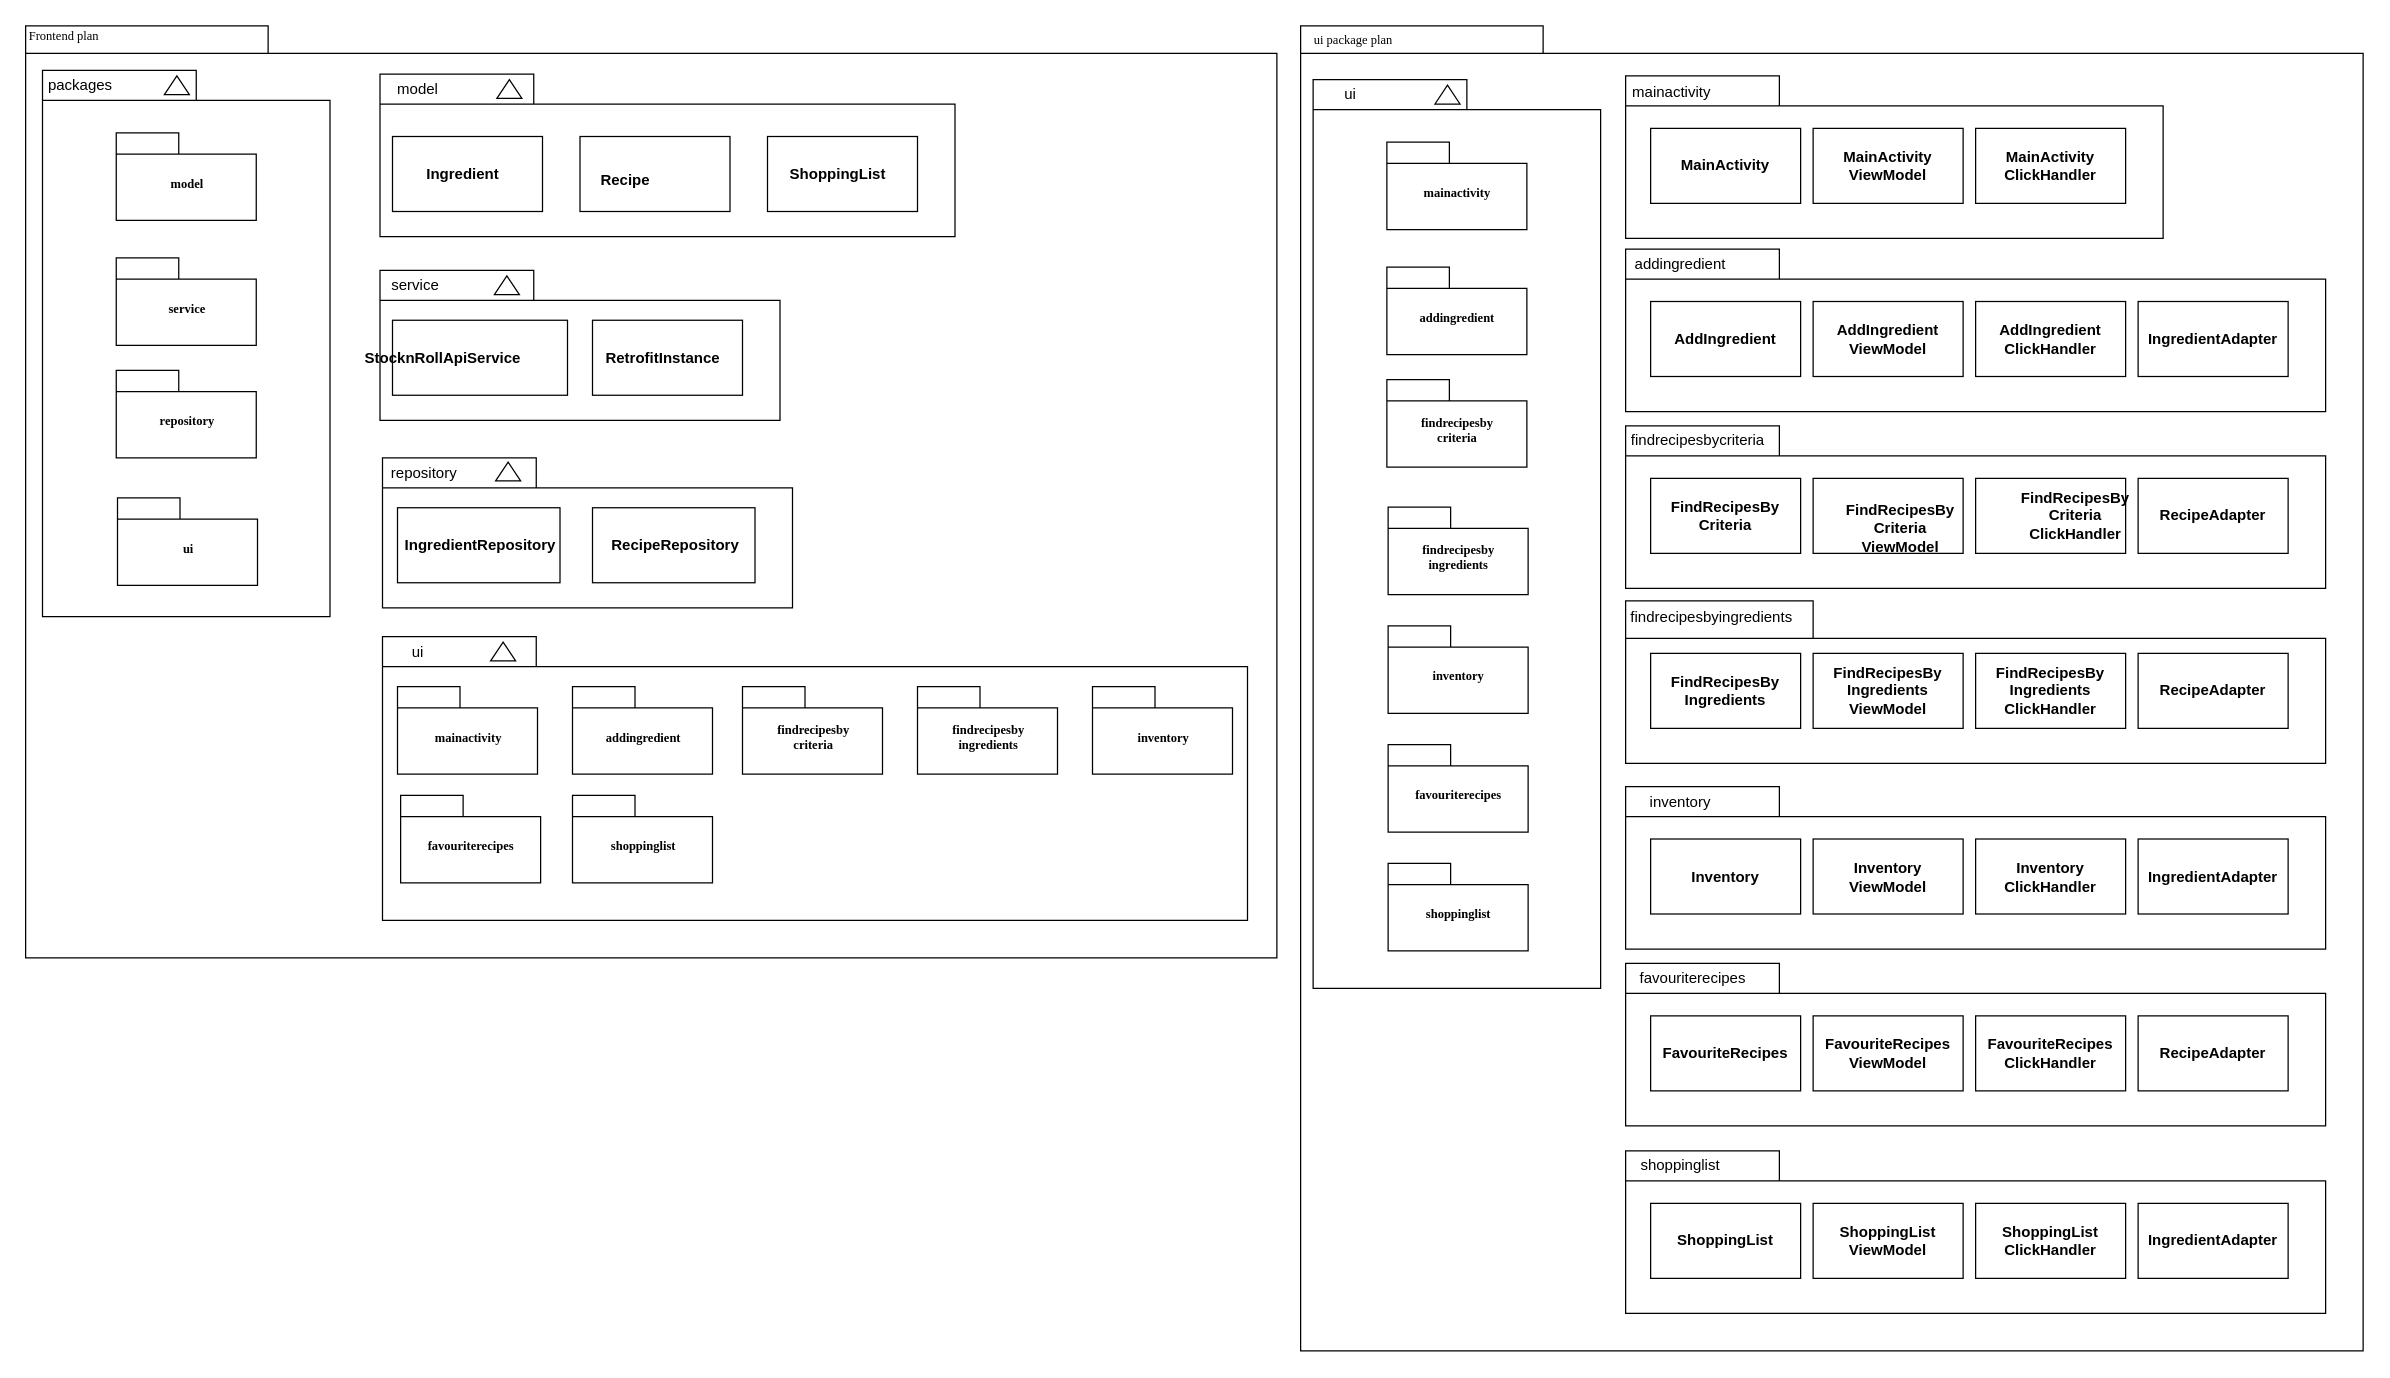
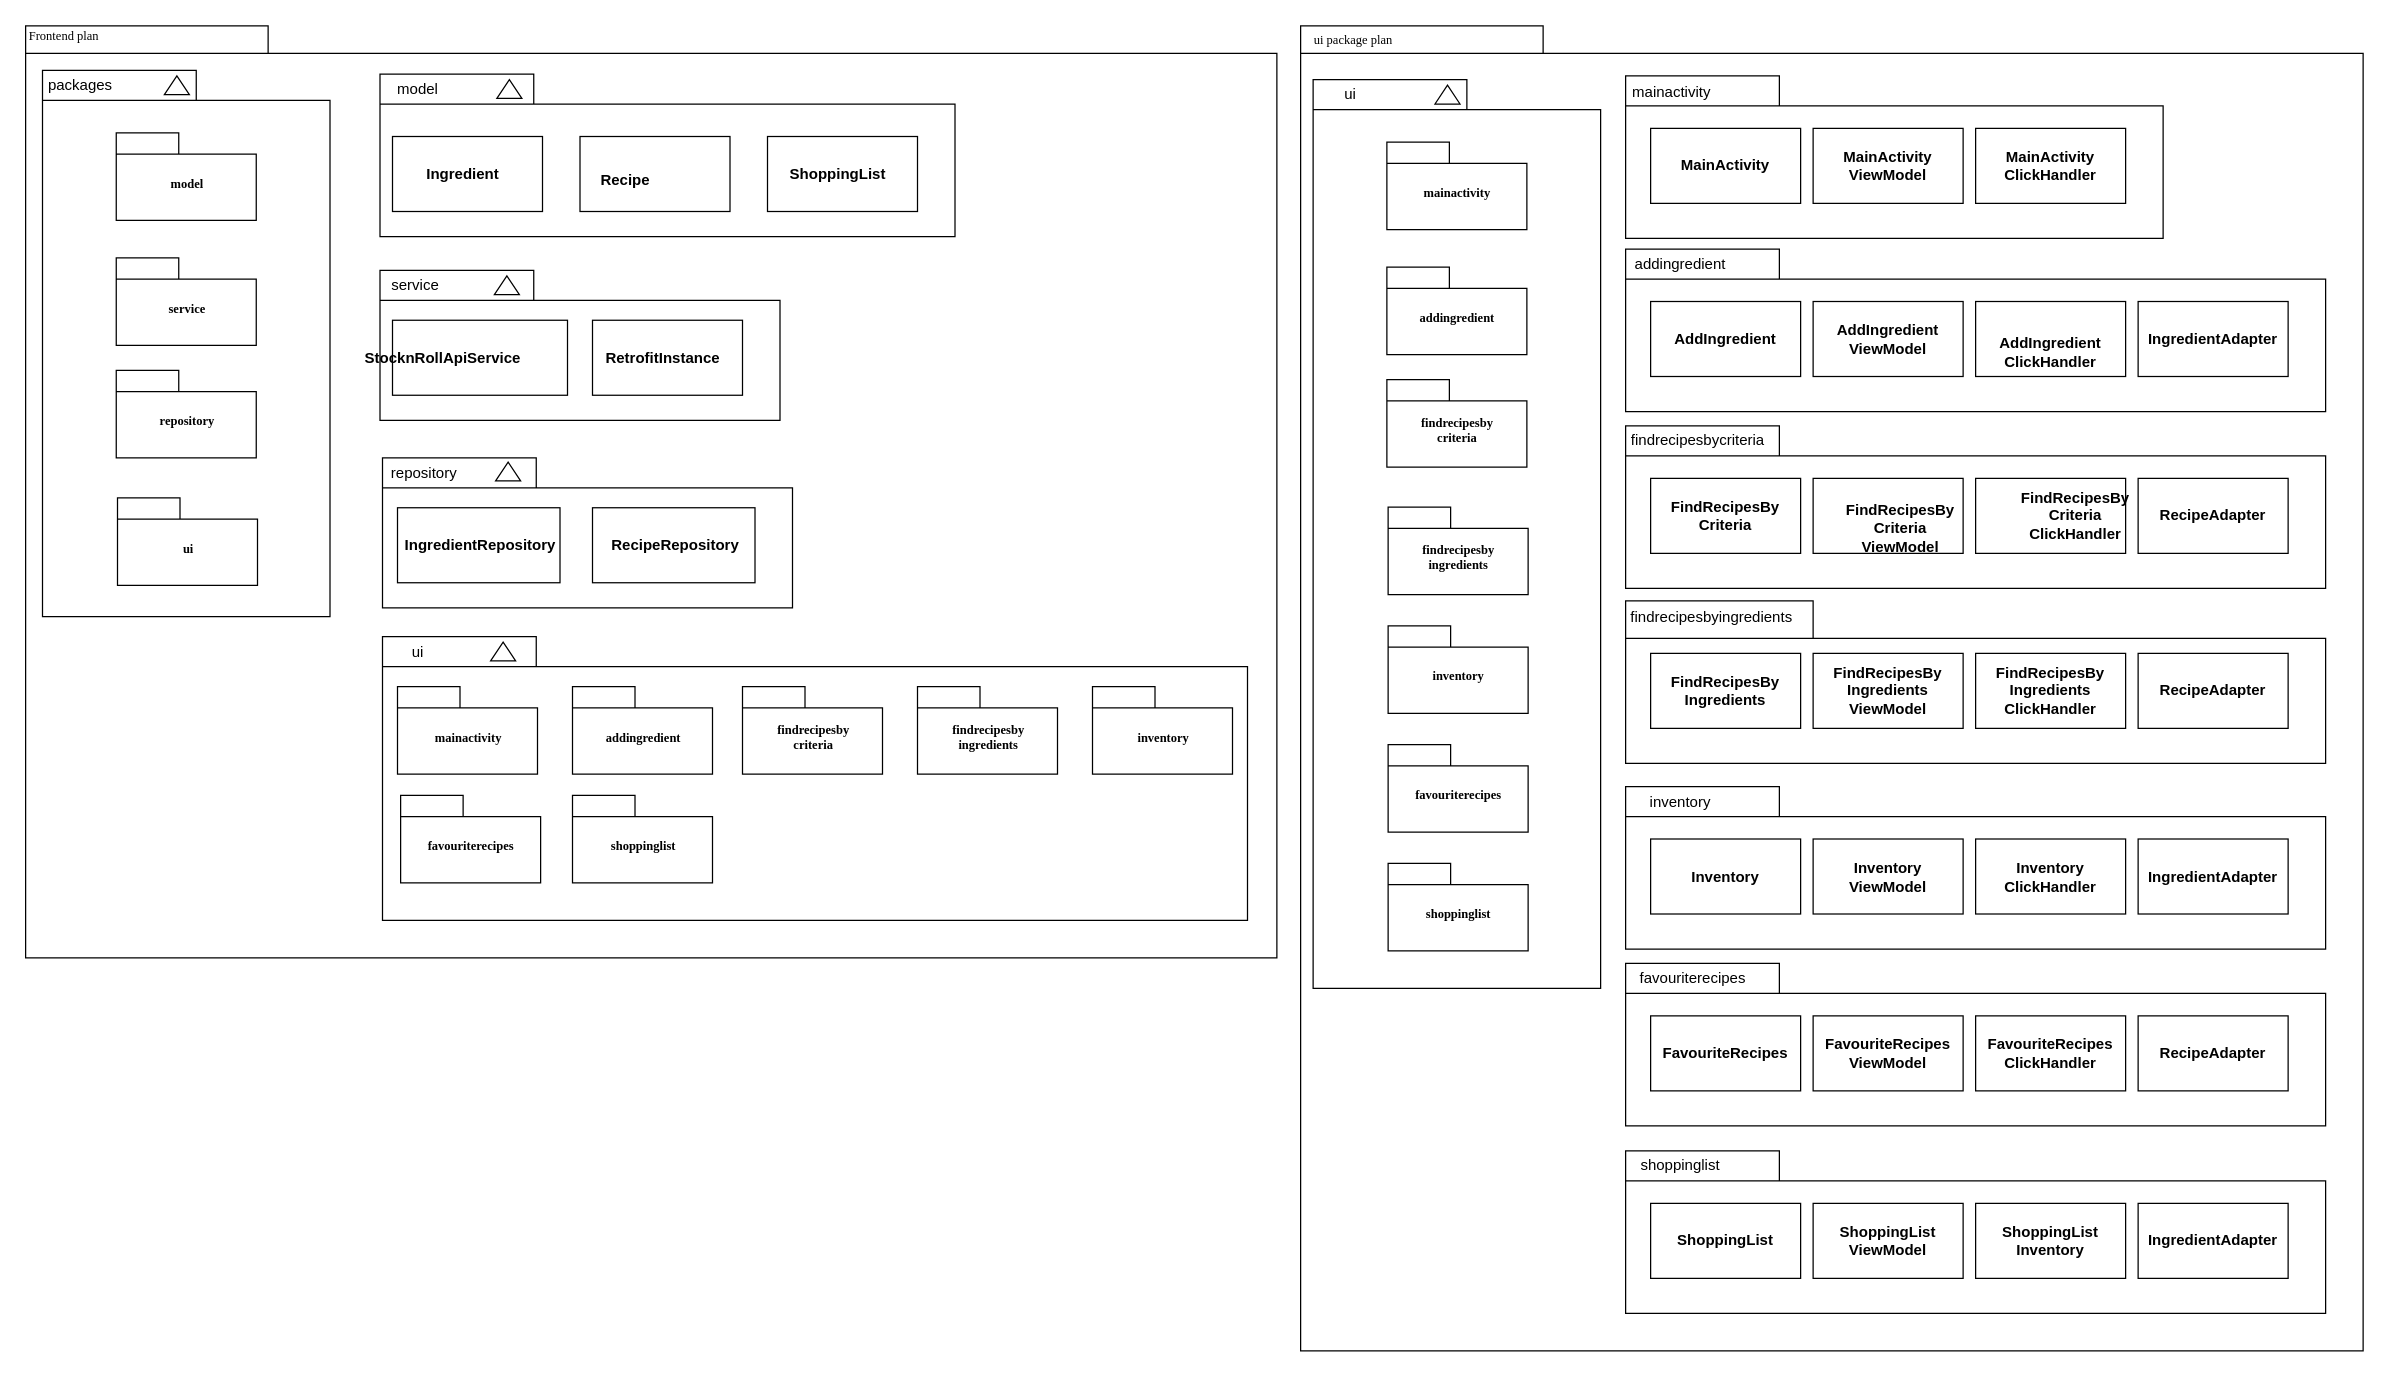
node "AddIngredient ClickHandler": moved (2051, 339) -> (2051, 351)
node "ShoppingList ClickHandler": label "ShoppingList ClickHandler" -> "ShoppingList Inventory"
